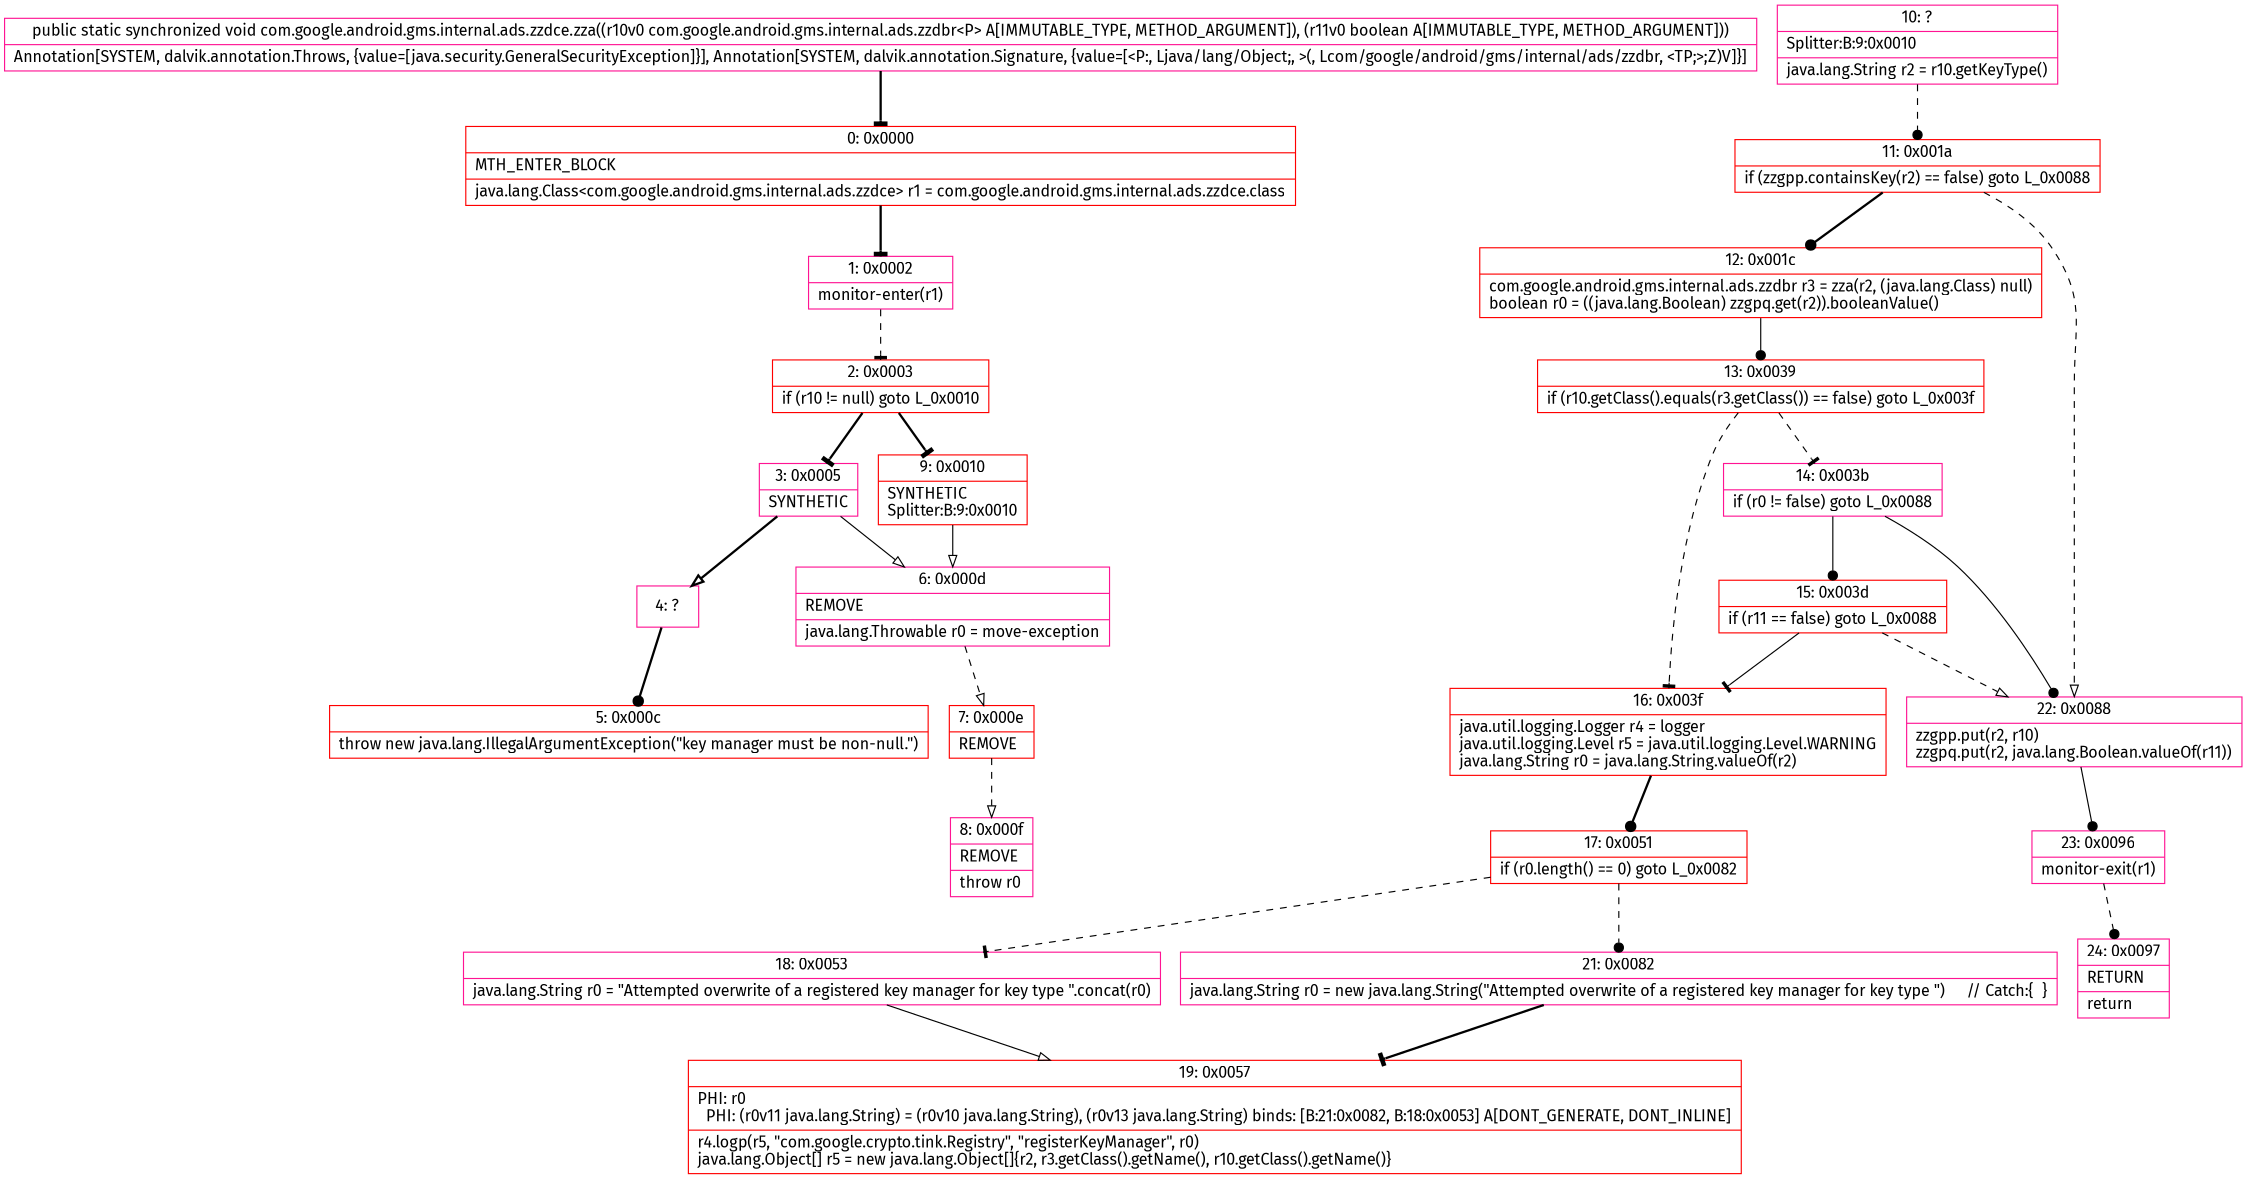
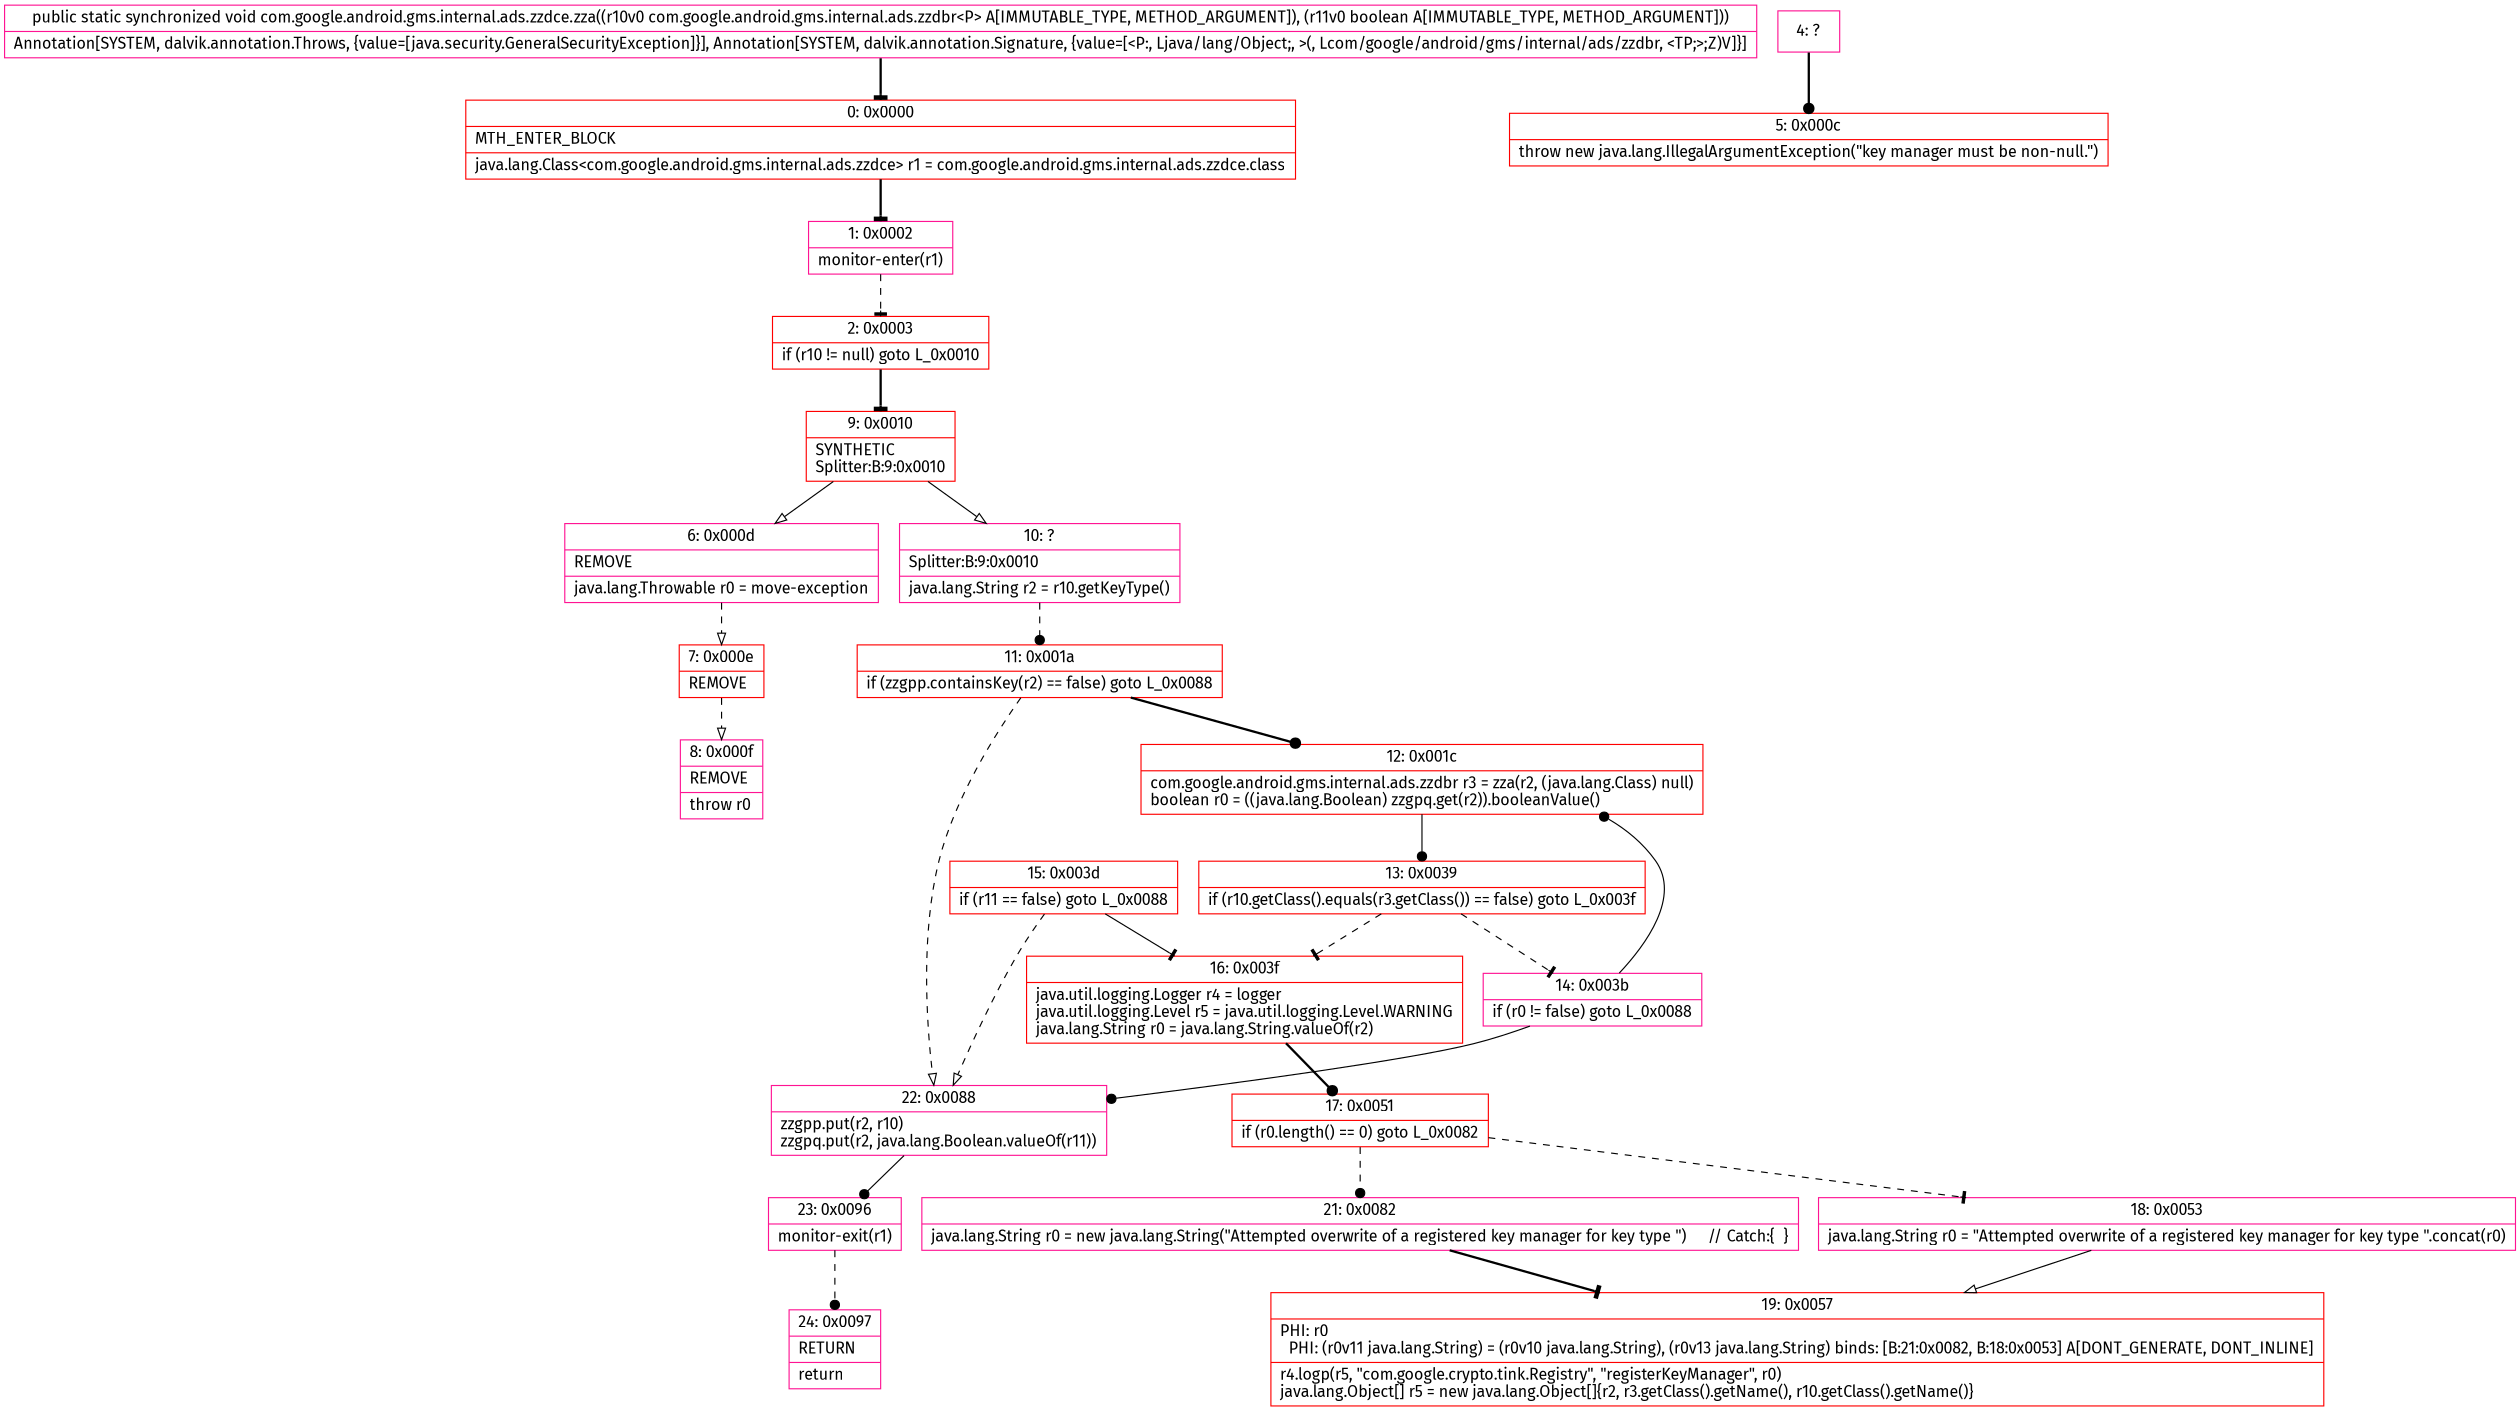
node "3: 0x0005": removed
edge "9: 0x0010" -> "10: ?": added
edge "14: 0x003b" -> "15: 0x003d": now "14: 0x003b" -> "12: 0x001c"
